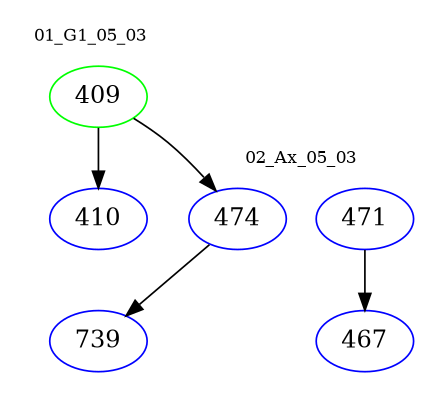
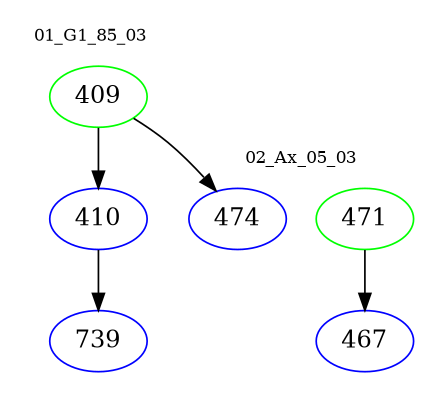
cluster "01_G1_05_03": label "01_G1_05_03" -> "01_G1_85_03"
node "471": color blue -> green
edge "474" -> "739": now "410" -> "739"
